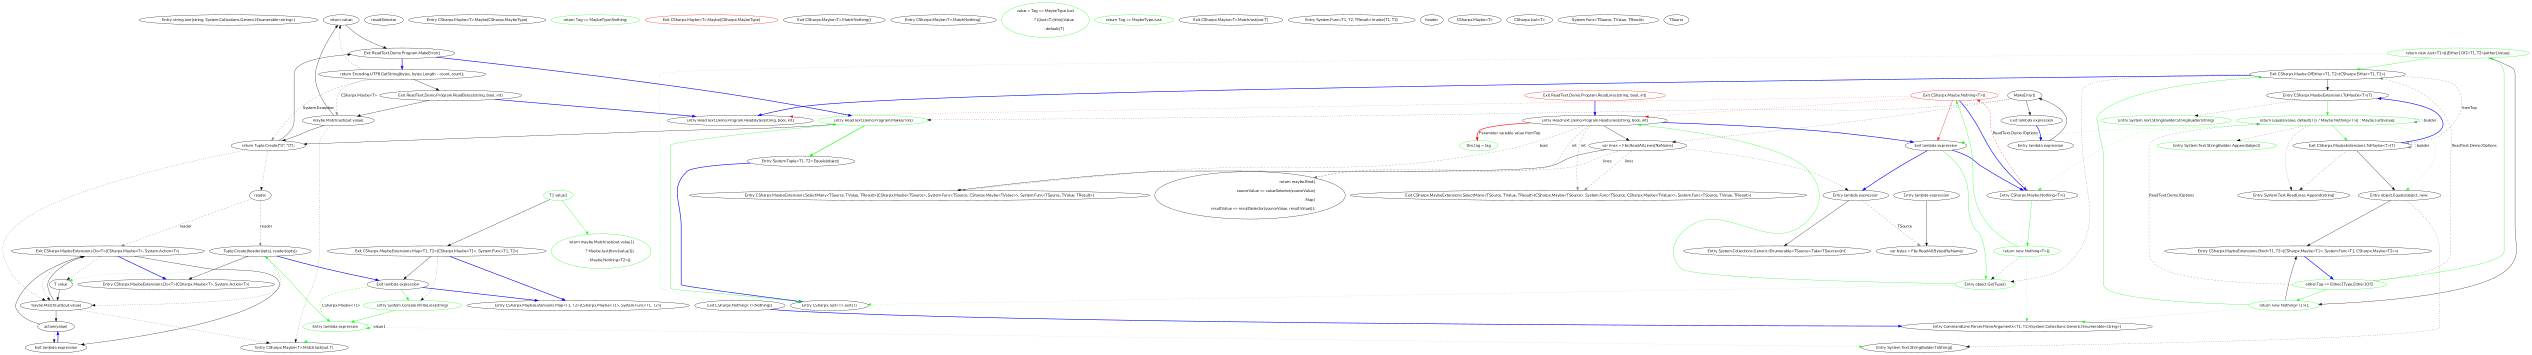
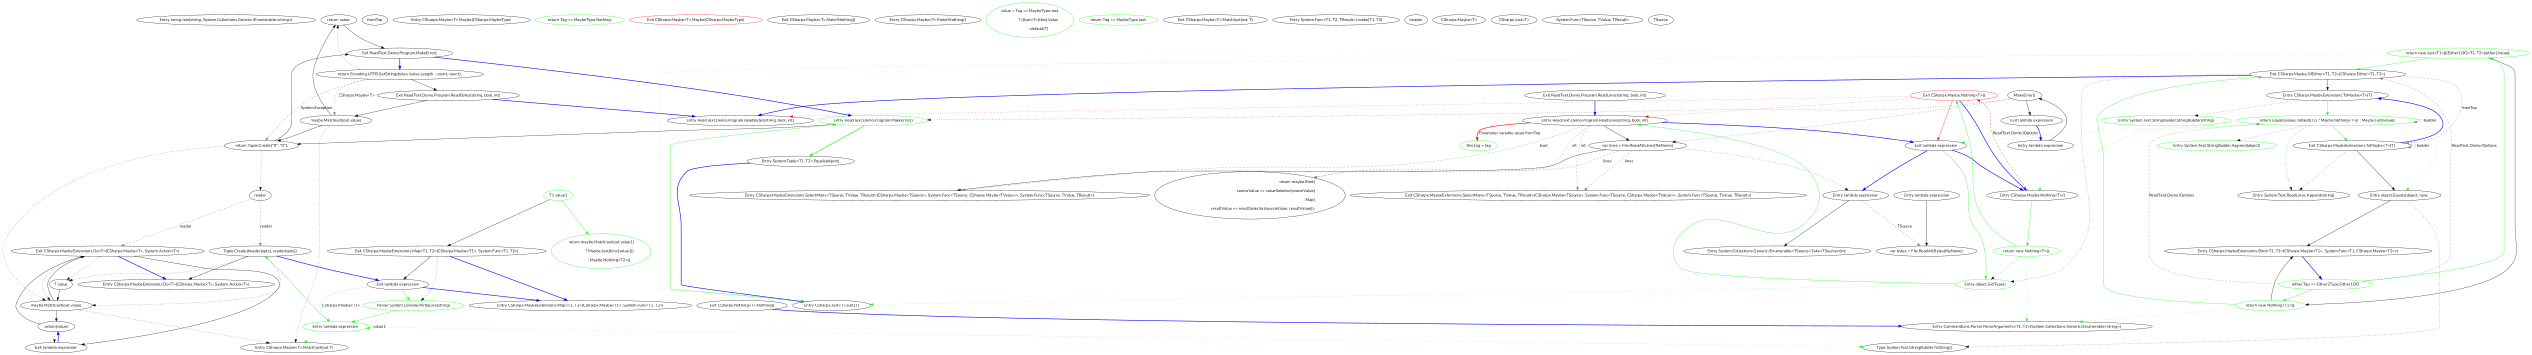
node "resultSelector": label "resultSelector" -> "fromTop"
node "Exit ReadText.Demo.Program.ReadLines(string, bool, int)": color red -> black
edge "Tuple.Create(header(opts), reader(opts))" -> "T value": color green -> black
node "Entry System.Console.WriteLine(string)": label "Entry System.Console.WriteLine(string)" -> "Parser System.Console.WriteLine(string)"
node "Entry System.Text.StringBuilder.ToString()": label "Entry System.Text.StringBuilder.ToString()" -> "Type System.Text.StringBuilder.ToString()"
